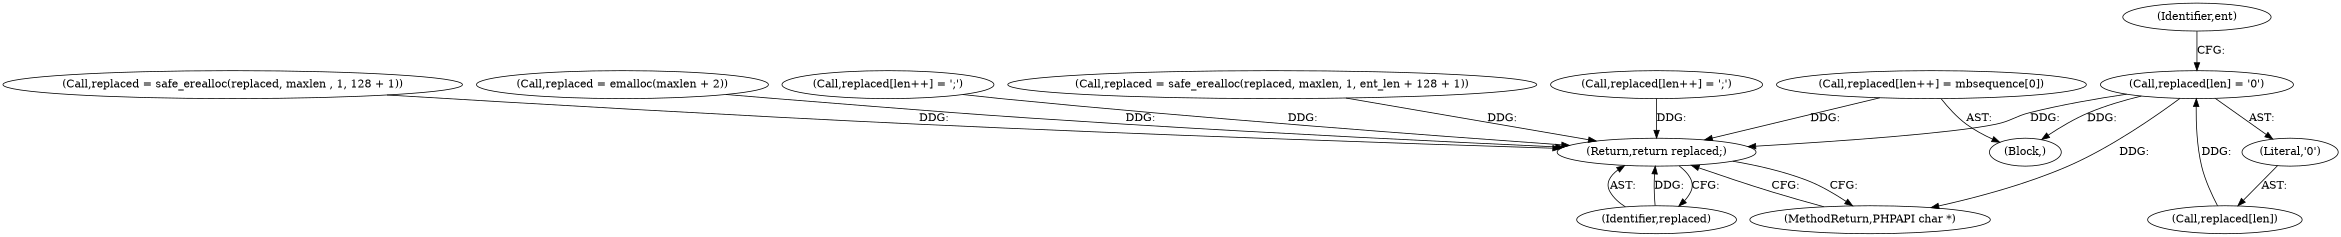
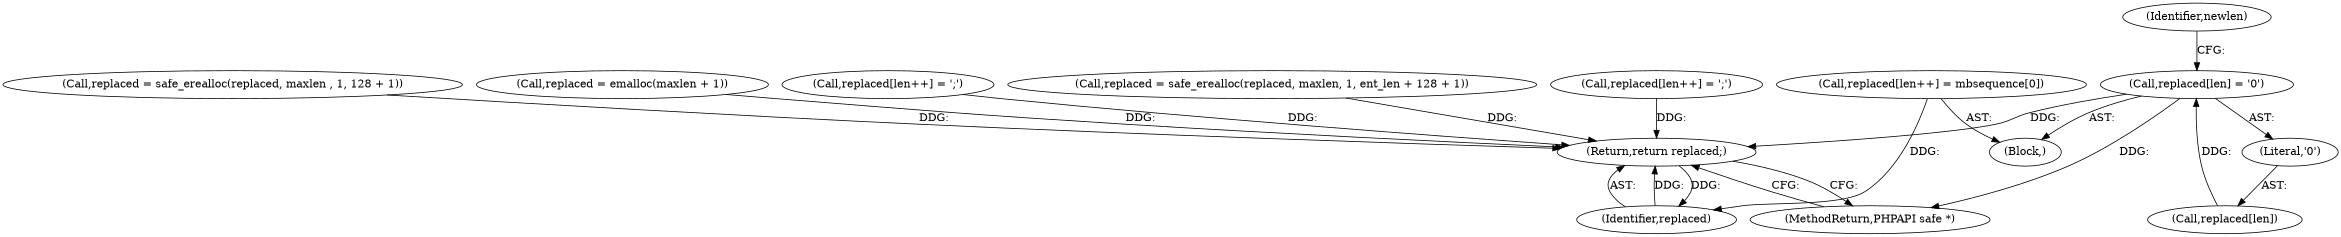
node "(Identifier,ent)": label "(Identifier,ent)" -> "(Identifier,newlen)"
node "(Call,replaced = emalloc(maxlen + 2))": label "(Call,replaced = emalloc(maxlen + 2))" -> "(Call,replaced = emalloc(maxlen + 1))"
edge "(Call,replaced[len++] = mbsequence[0])" -> "(Return,return replaced;)": now "(Call,replaced[len++] = mbsequence[0])" -> "(Identifier,replaced)"
edge "(Call,replaced[len] = '0')" -> "(Block,)": label "DDG: " -> "AST: "
edge "(Return,return replaced;)" -> "(Identifier,replaced)": label "CFG: " -> "DDG: "
node "(MethodReturn,PHPAPI char *)": label "(MethodReturn,PHPAPI char *)" -> "(MethodReturn,PHPAPI safe *)"
